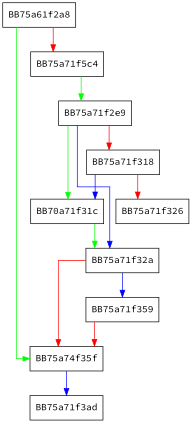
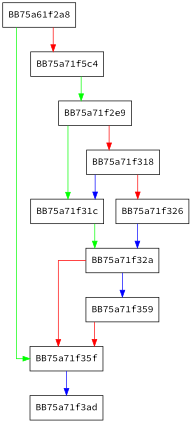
edge "BB75a71f2e9" -> "BB75a71f32a": now "BB75a71f326" -> "BB75a71f32a"
node "BB70a71f31c": label "BB70a71f31c" -> "BB75a71f31c"
node "BB75a74f35f": label "BB75a74f35f" -> "BB75a71f35f"
